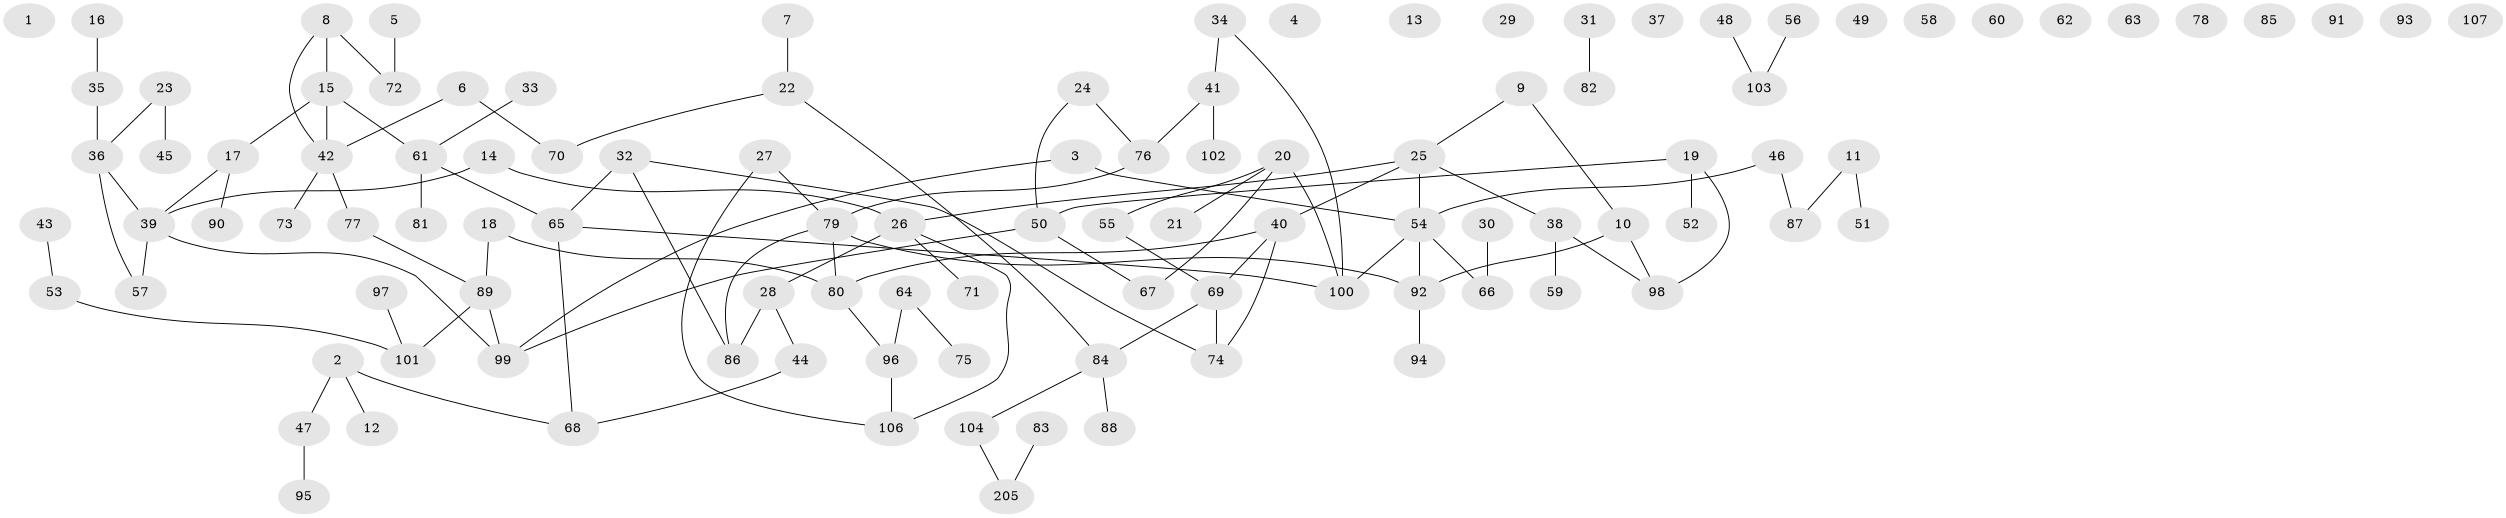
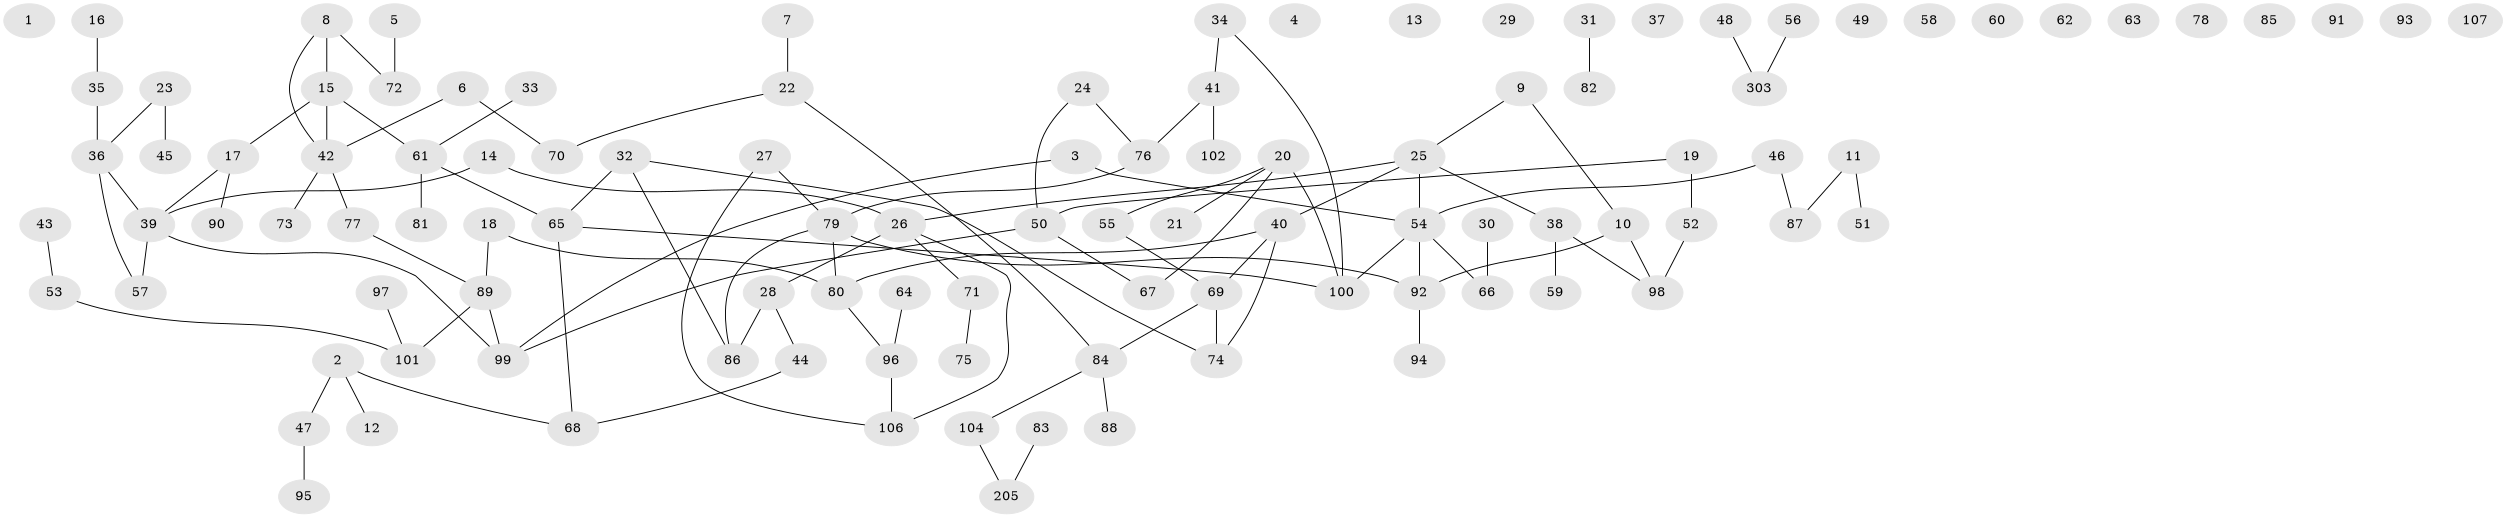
node "103": label "103" -> "303"
edge "19" -- "98": now "52" -- "98"
edge "64" -- "75": now "71" -- "75"
